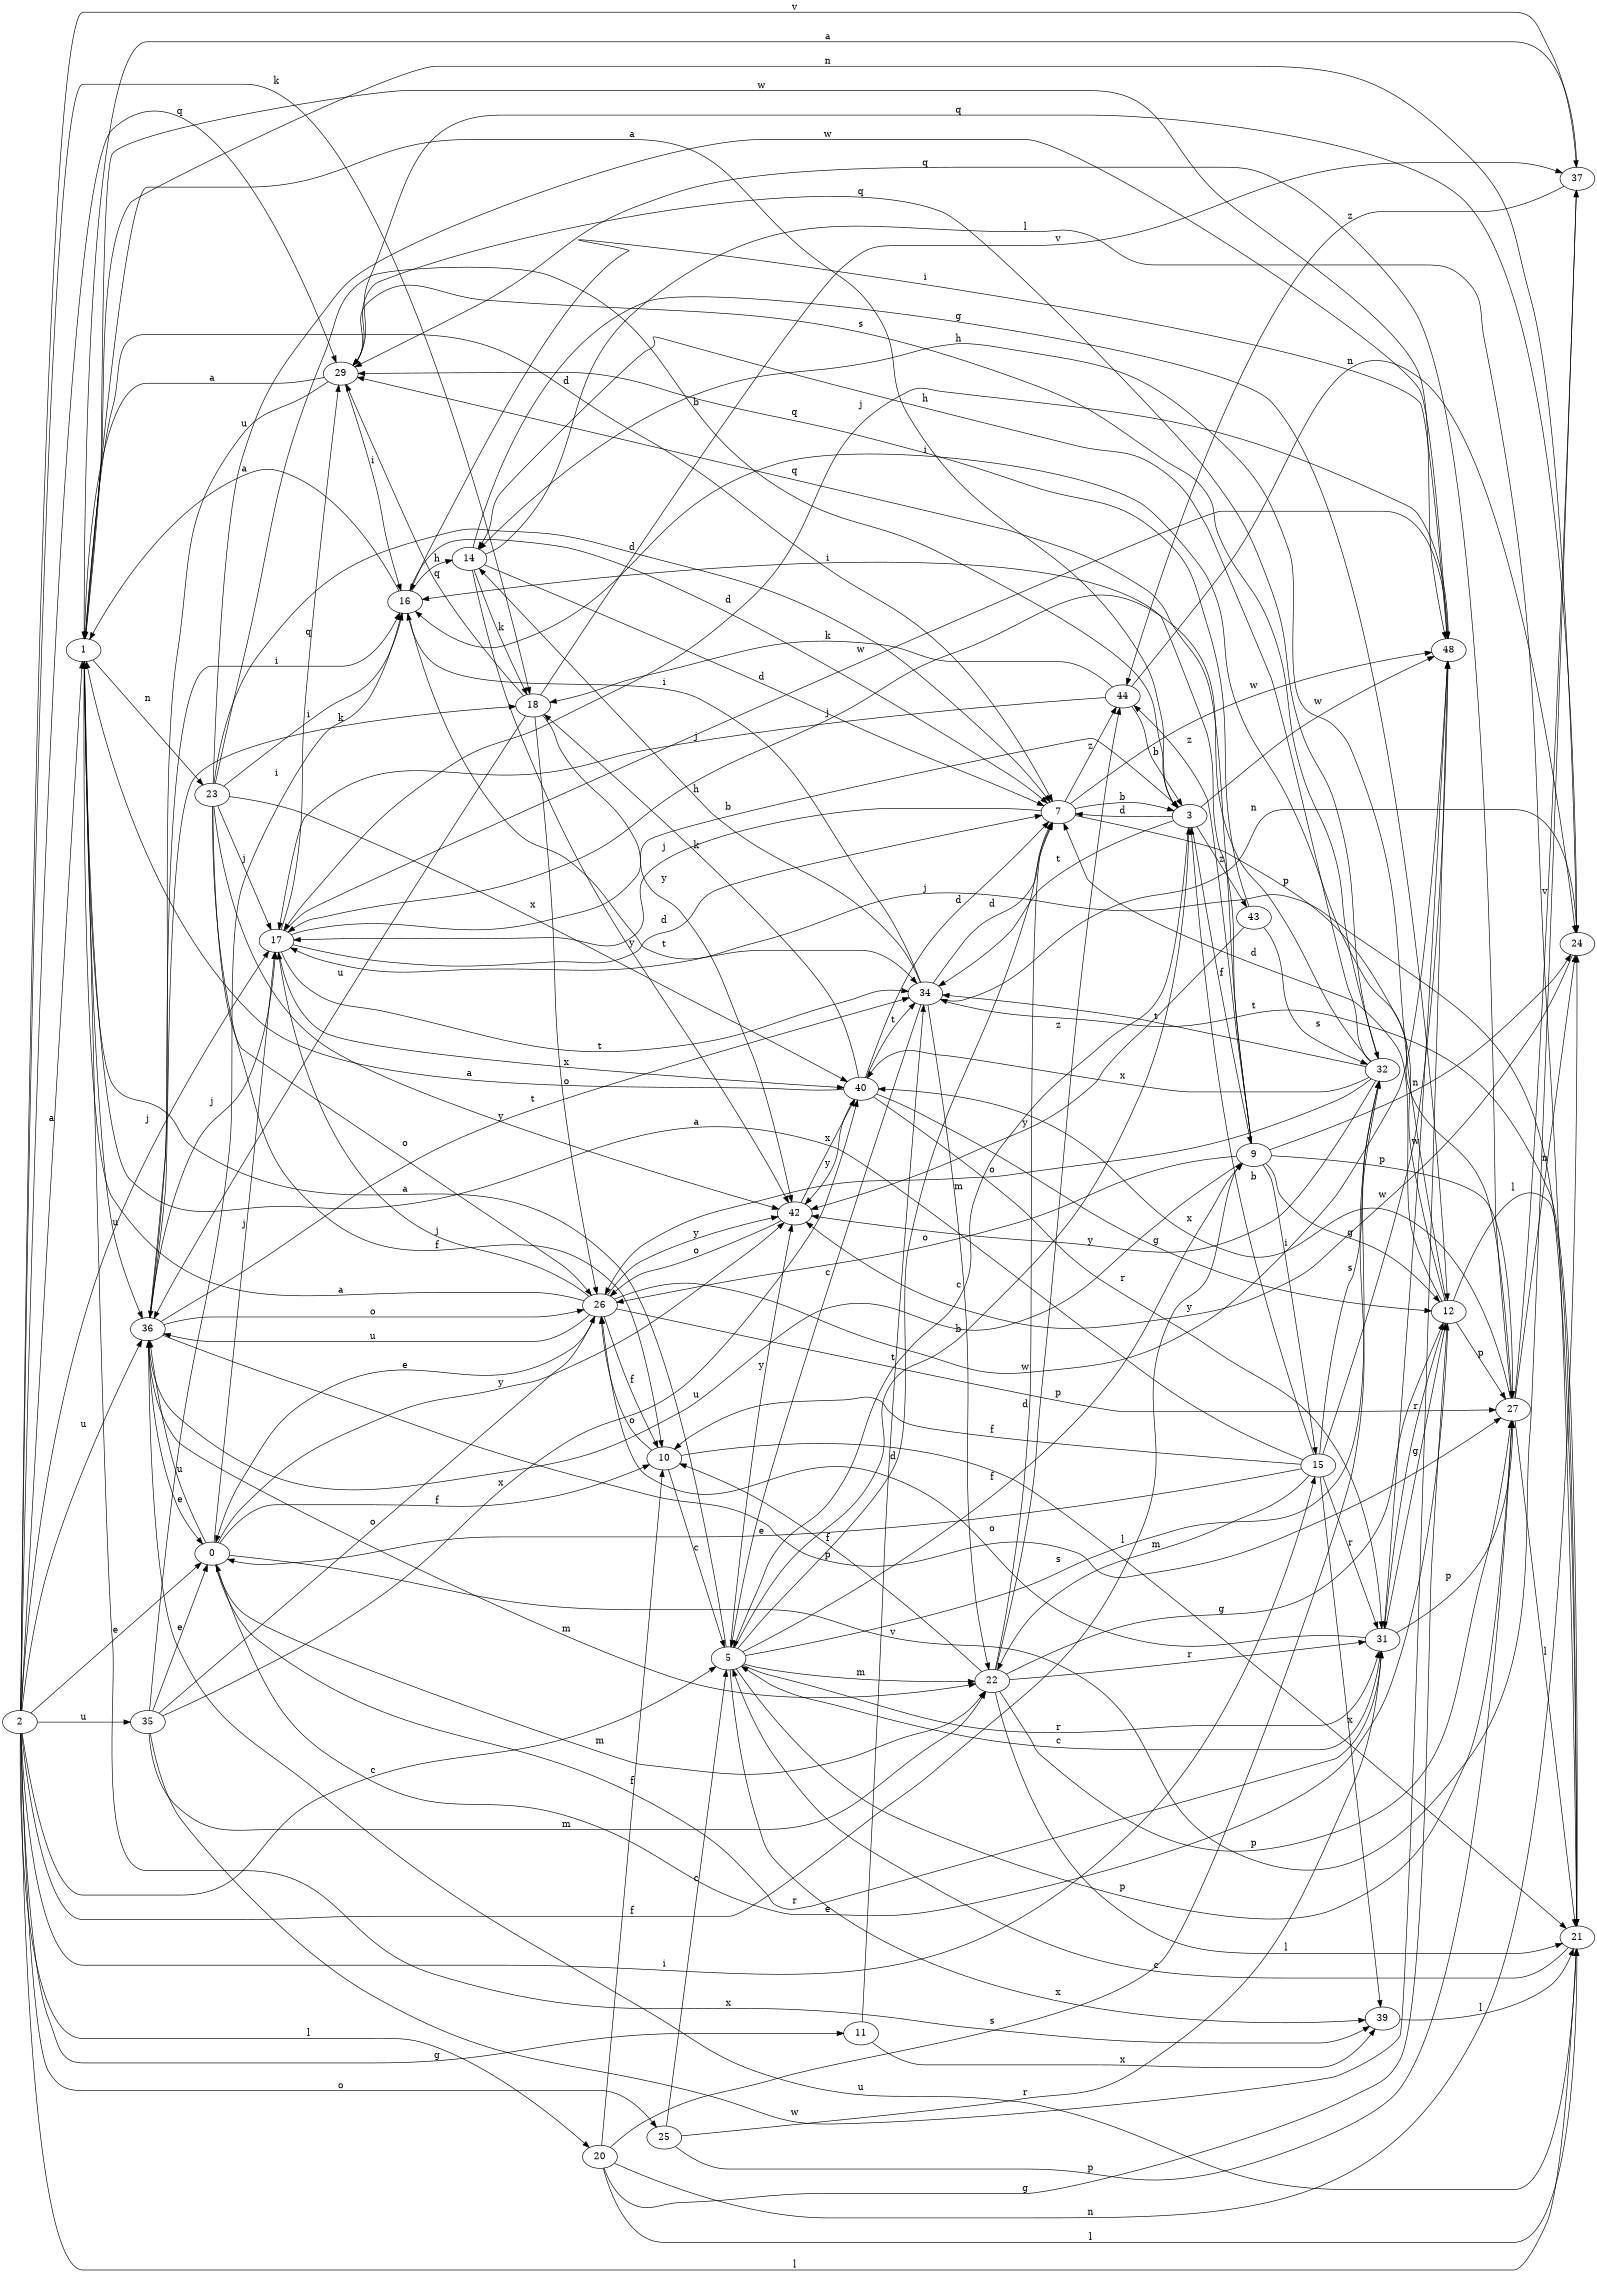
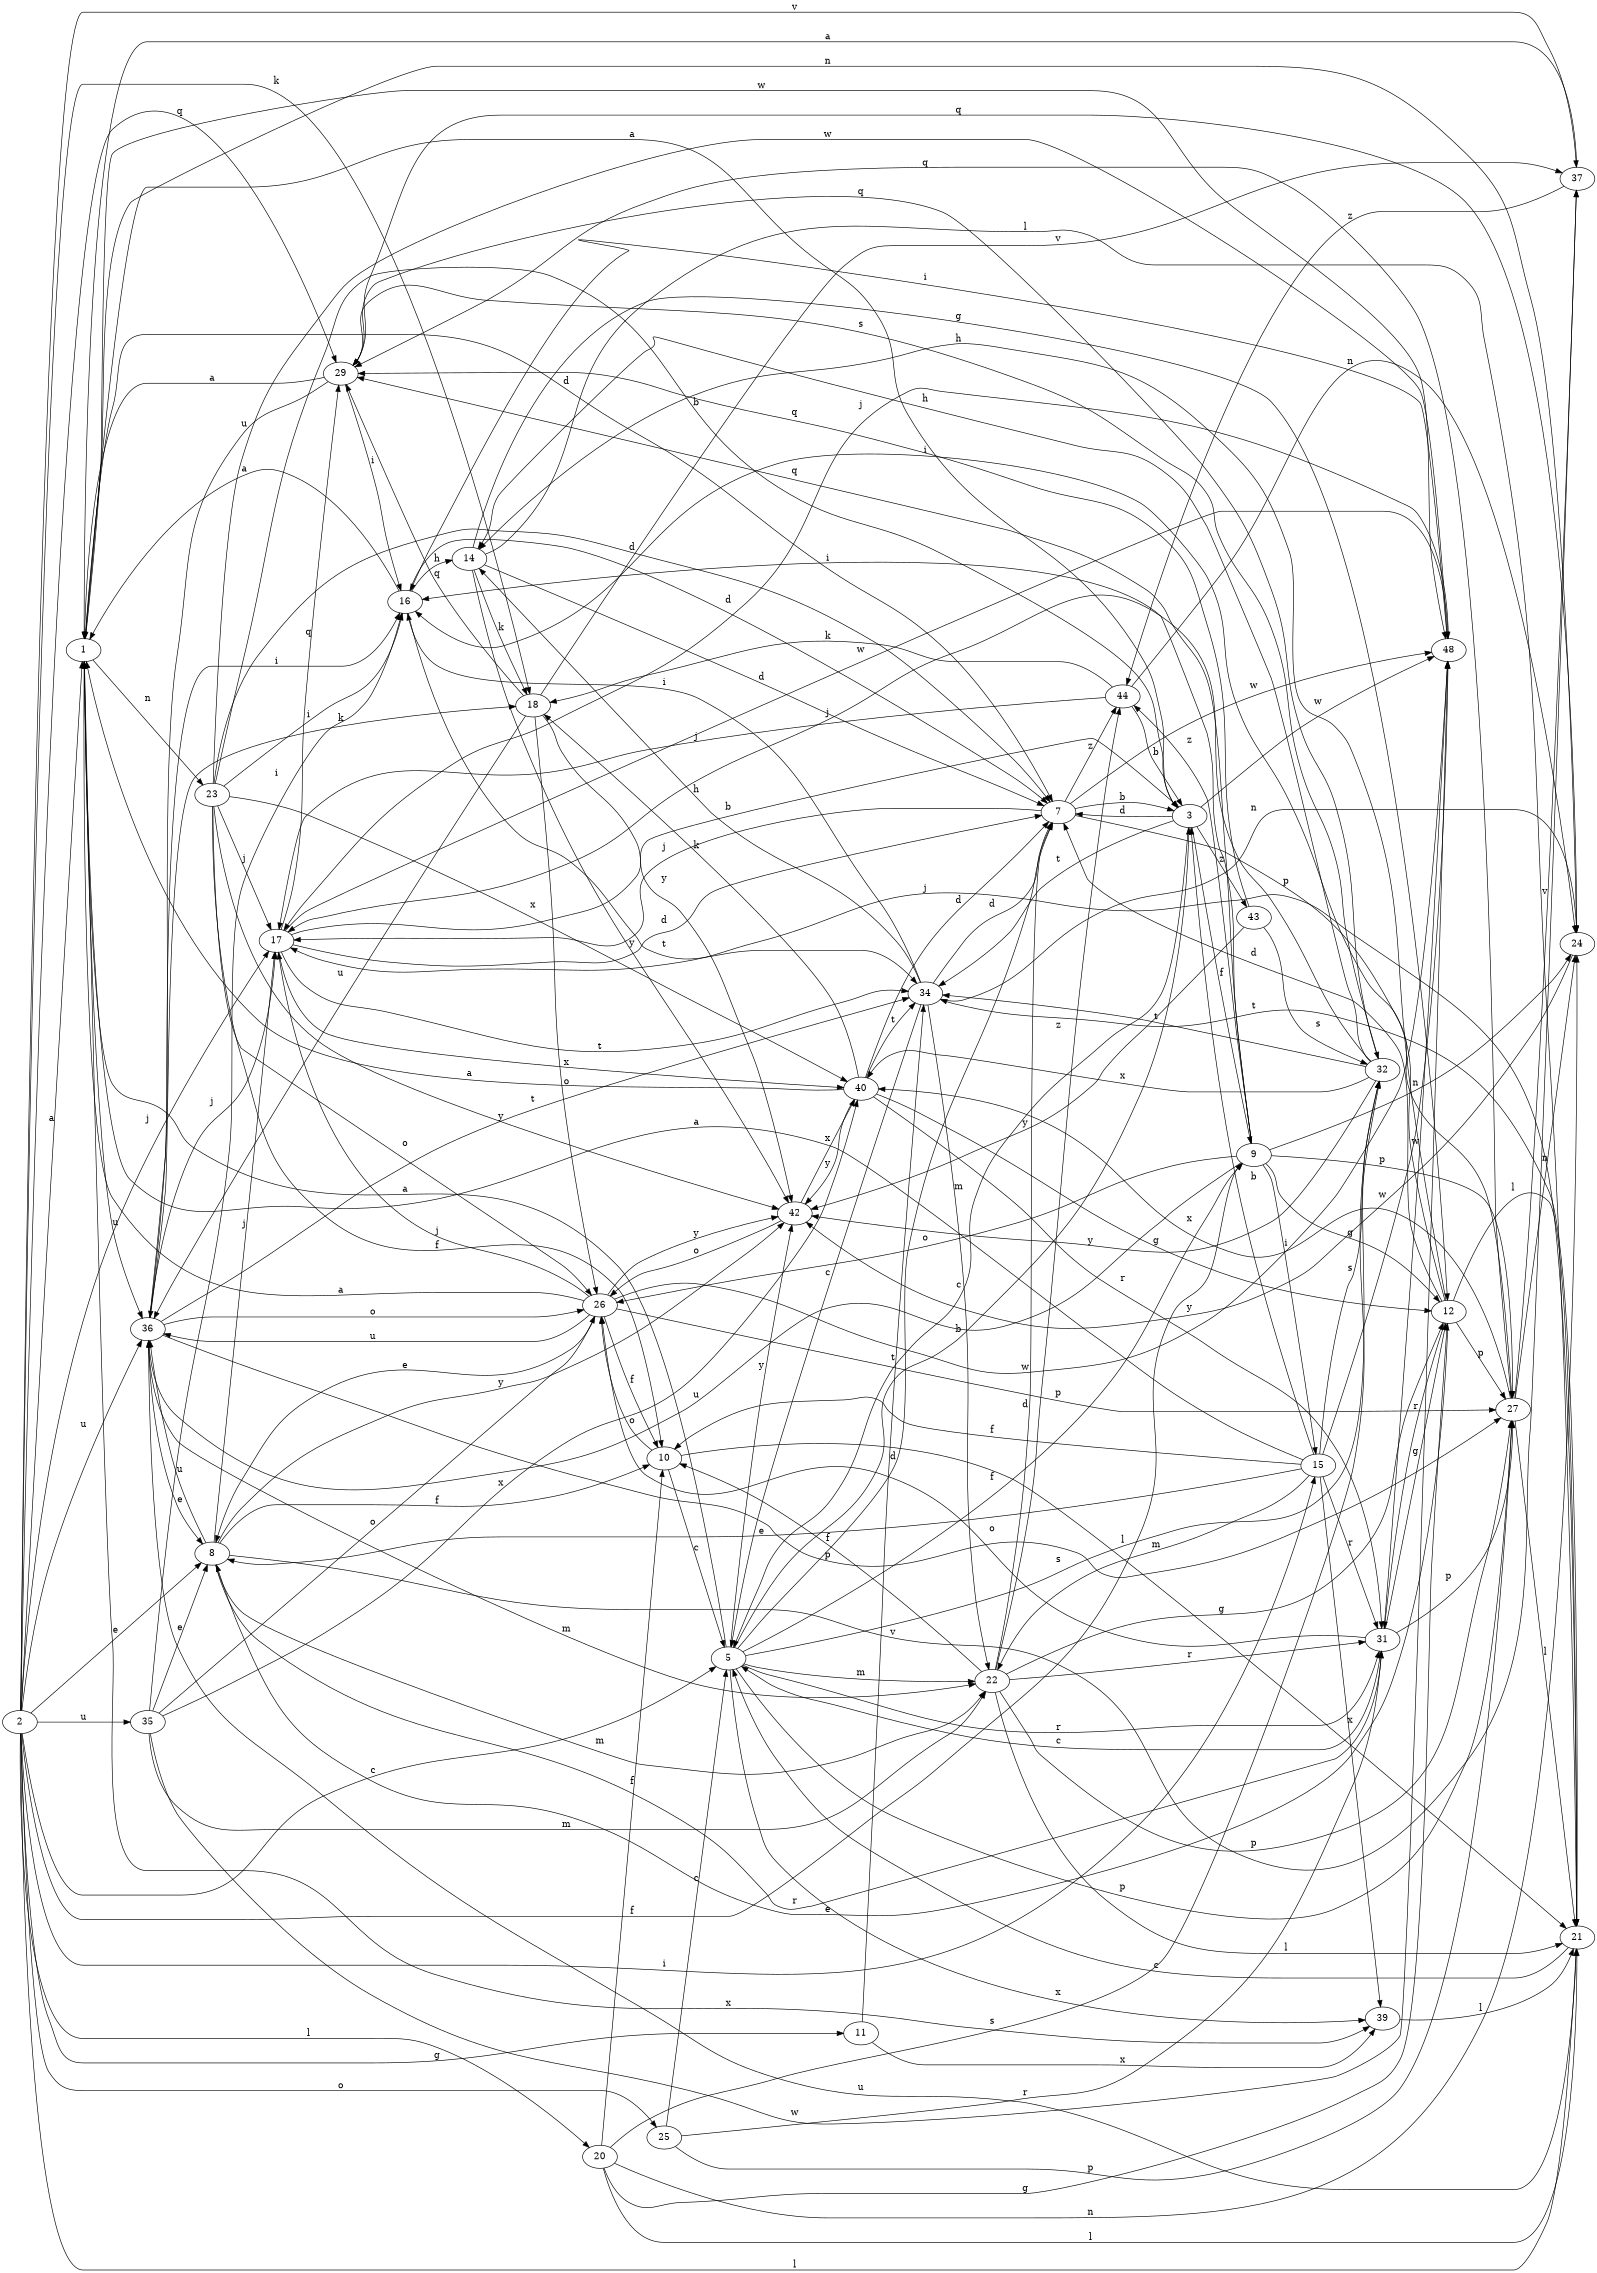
edge "32" -> "26": removed, label "o"
node "0": label "0" -> "8"
